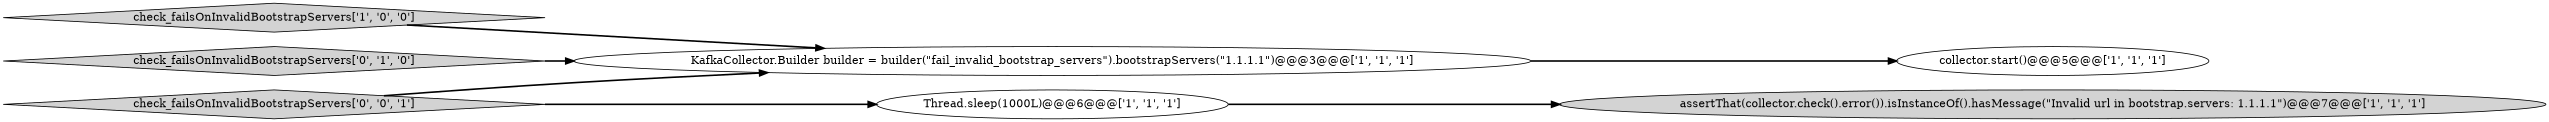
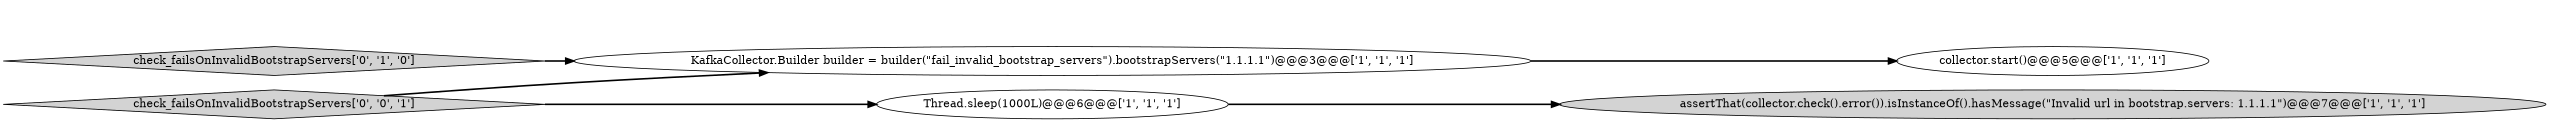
node "check_failsOnInvalidBootstrapServers['1', '0', '0']": removed
